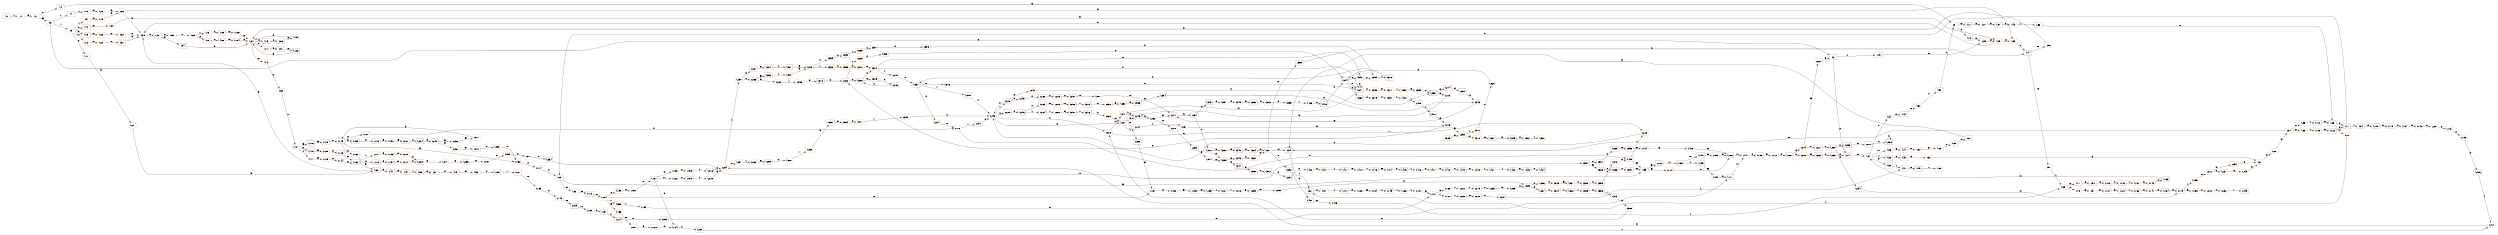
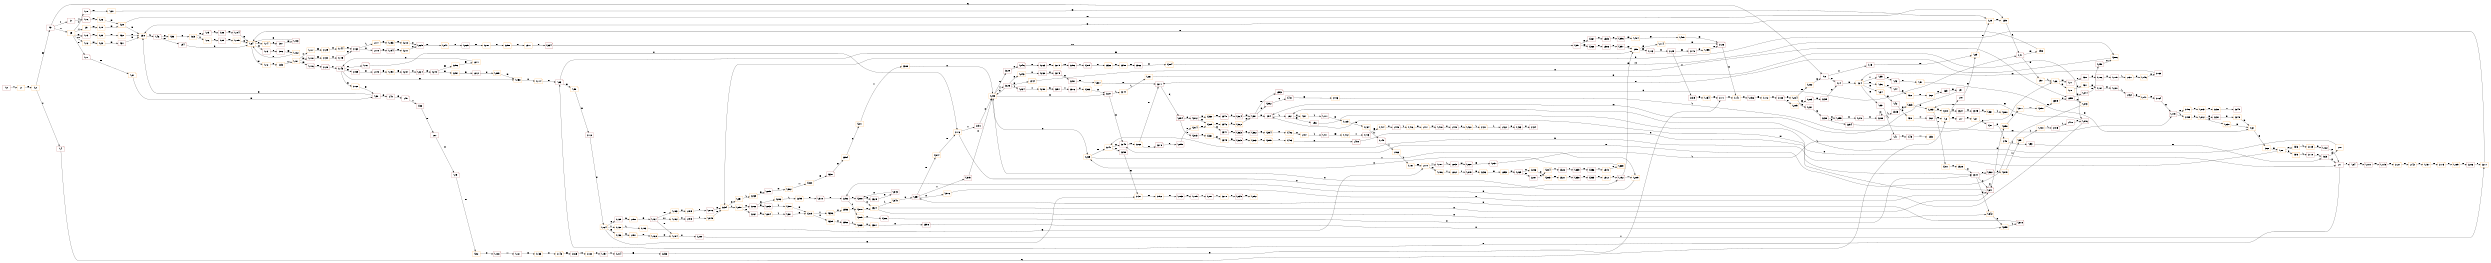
edge "S246" -> "S264": now "S226" -> "S264"
node "S305": added
node "S96": added
edge "S252" -> "S269": removed, label "A"
node "S538": label "S538" -> "S138"
